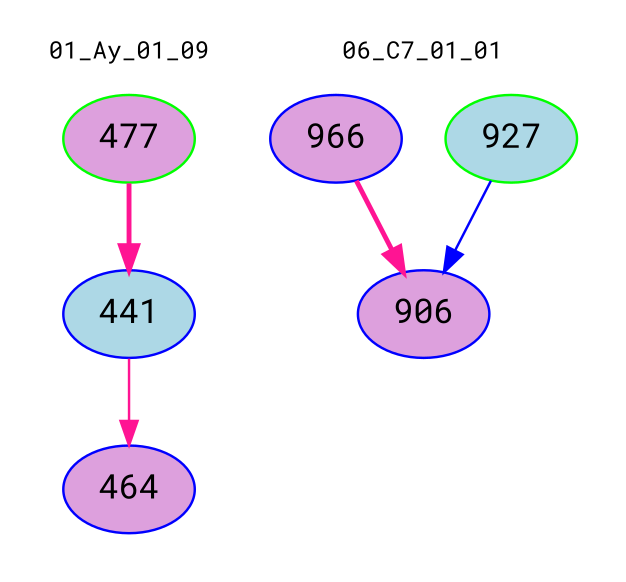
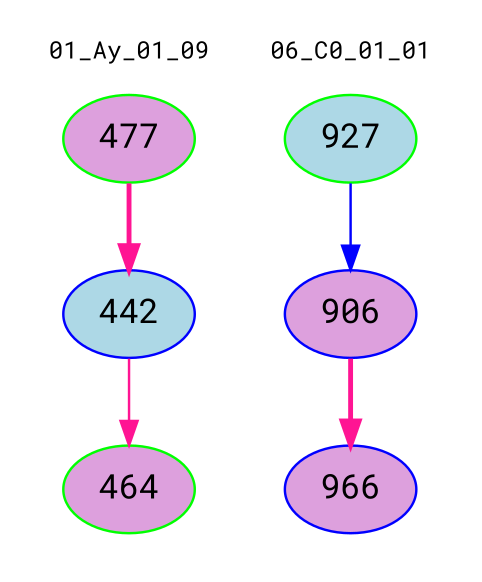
cluster "06_C7_01_01": label "06_C7_01_01" -> "06_C0_01_01"
edge "966" -> "906": reversed
node "441": label "441" -> "442"
node "464": color blue -> green
